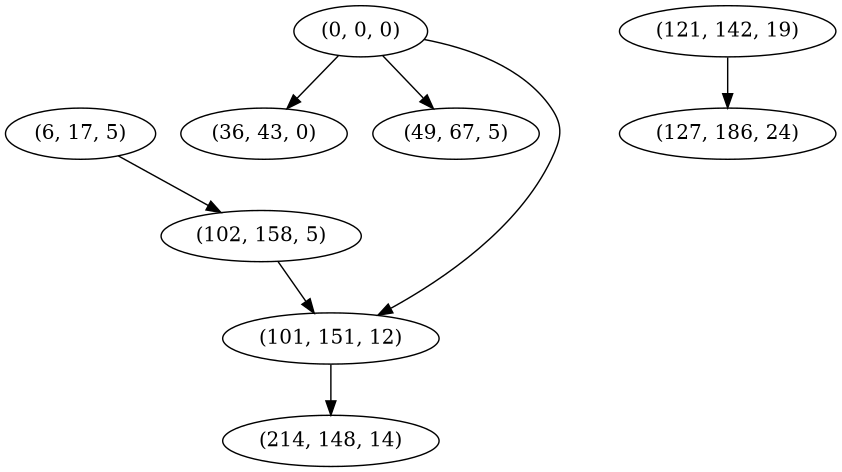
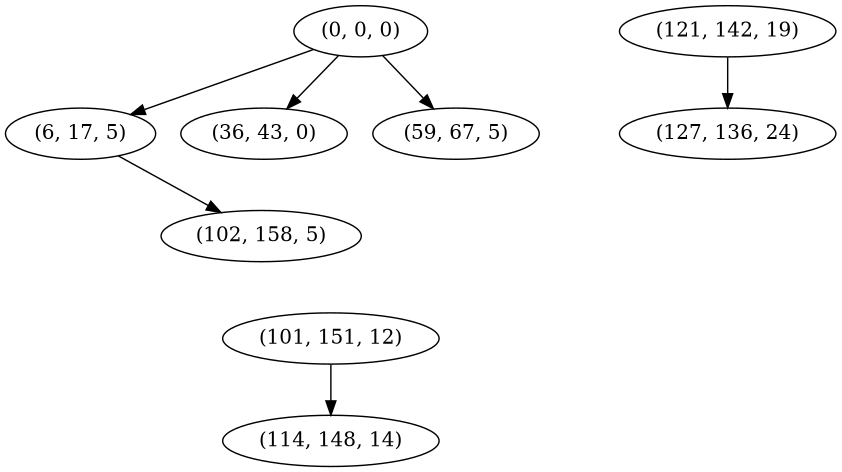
node "(49, 67, 5)": label "(49, 67, 5)" -> "(59, 67, 5)"
node "(127, 186, 24)": label "(127, 186, 24)" -> "(127, 136, 24)"
edge "(0, 0, 0)" -> "(101, 151, 12)": now "(0, 0, 0)" -> "(6, 17, 5)"
edge "(102, 158, 5)" -> "(101, 151, 12)": removed
node "(214, 148, 14)": label "(214, 148, 14)" -> "(114, 148, 14)"
